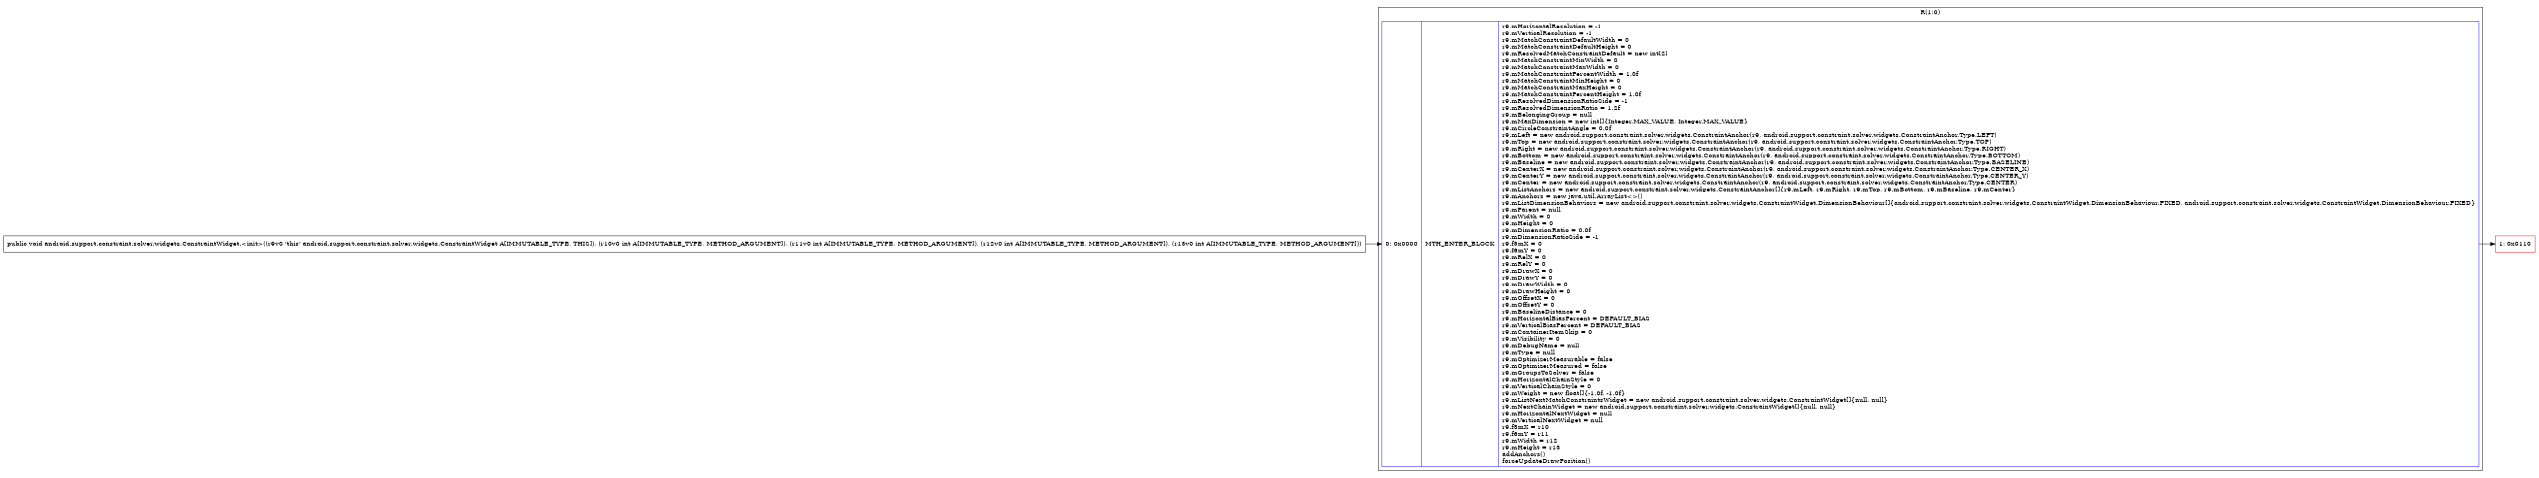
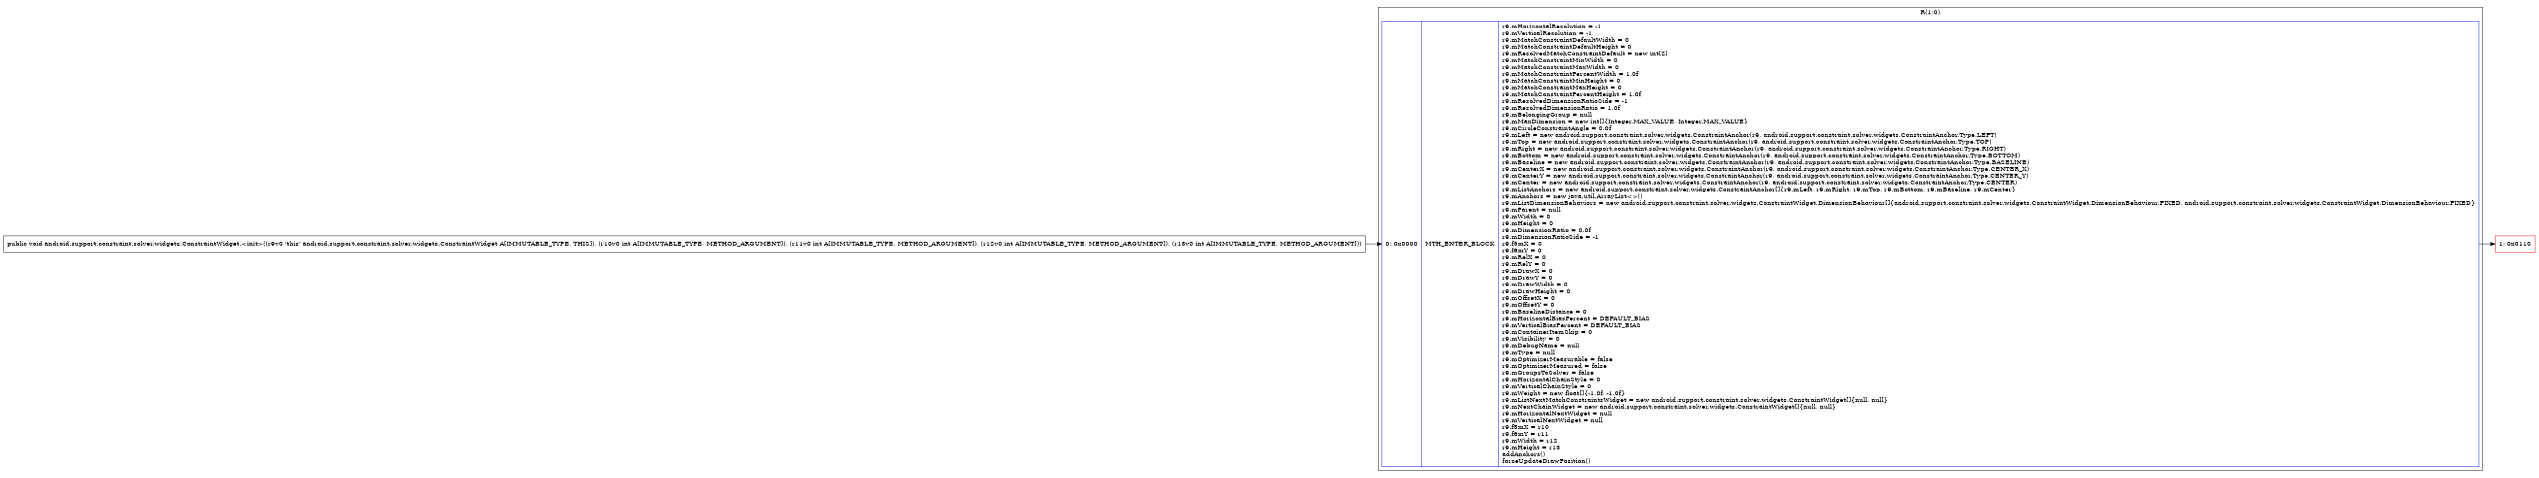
node "0: 0x0000": text "r9.mResolvedDimensionRatio = 1.2f" -> "r9.mResolvedDimensionRatio = 1.0f"
